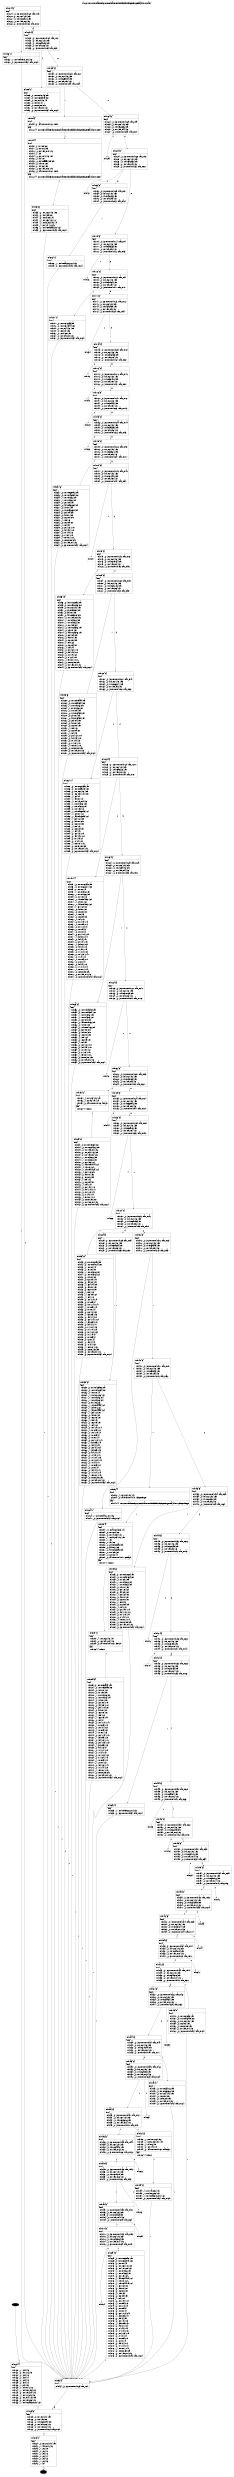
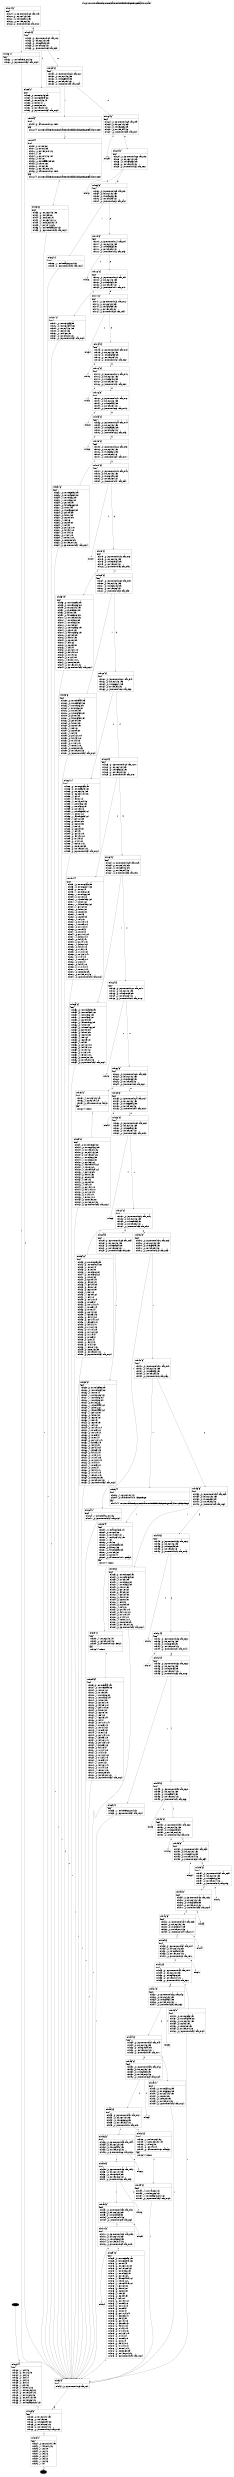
edge "0x4016dd [25]" -> "0x40170f [25]": now "0x4016f6 [25]" -> "0x40170f [25]"
